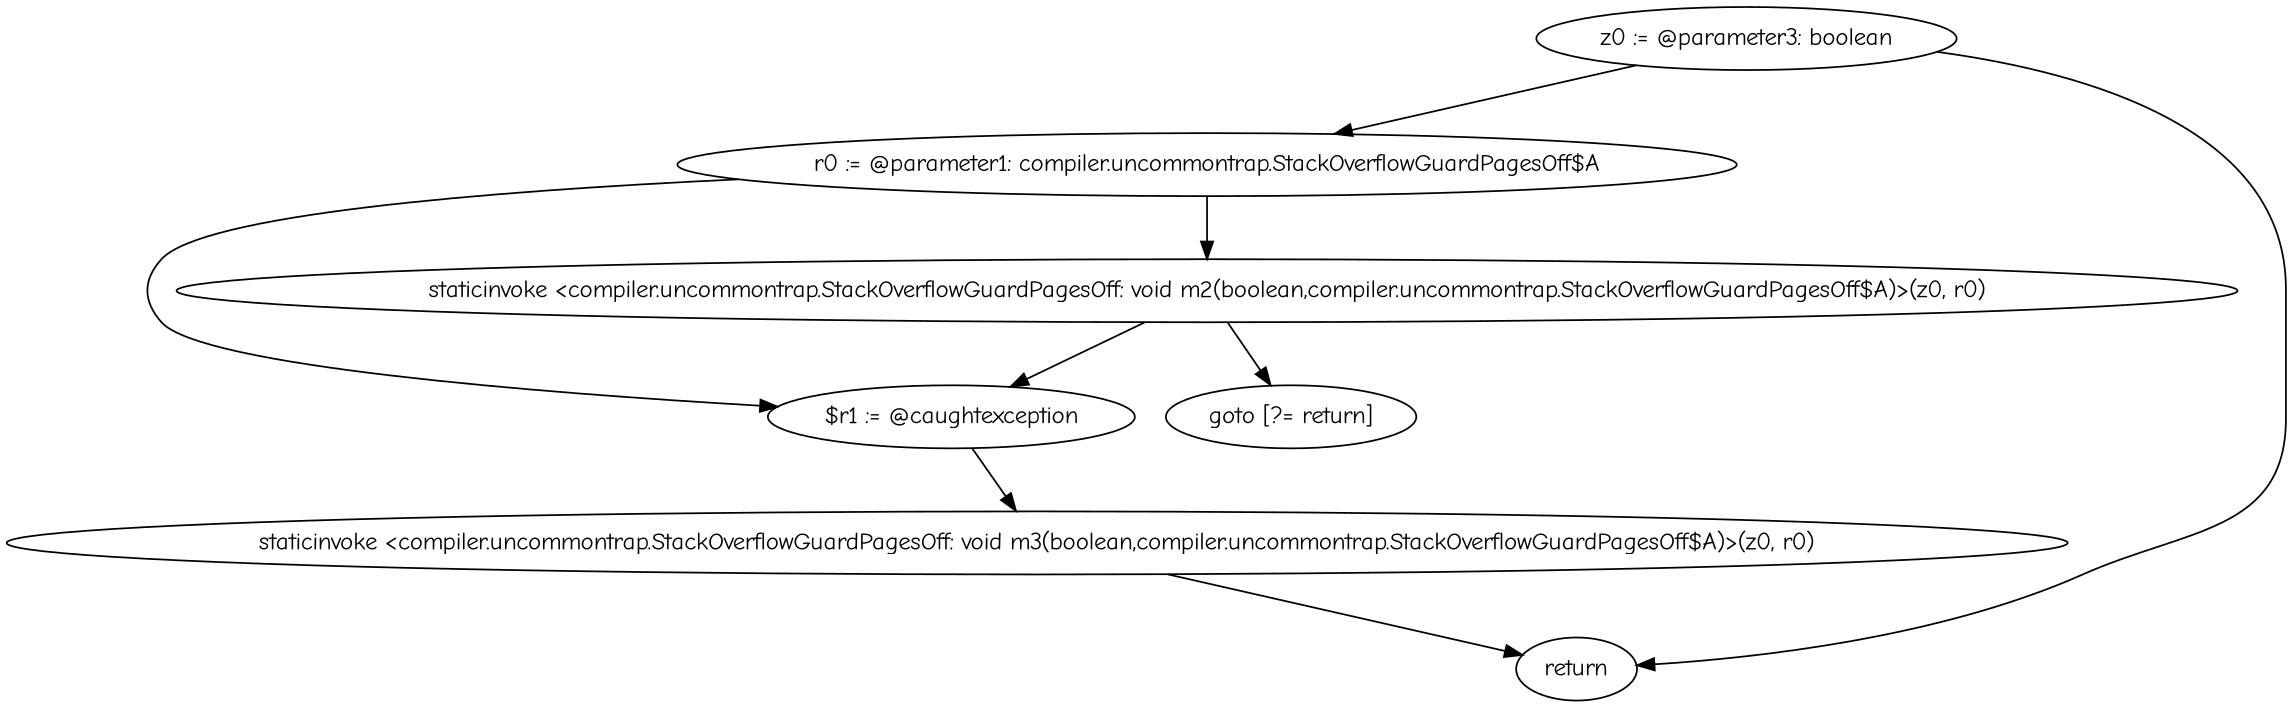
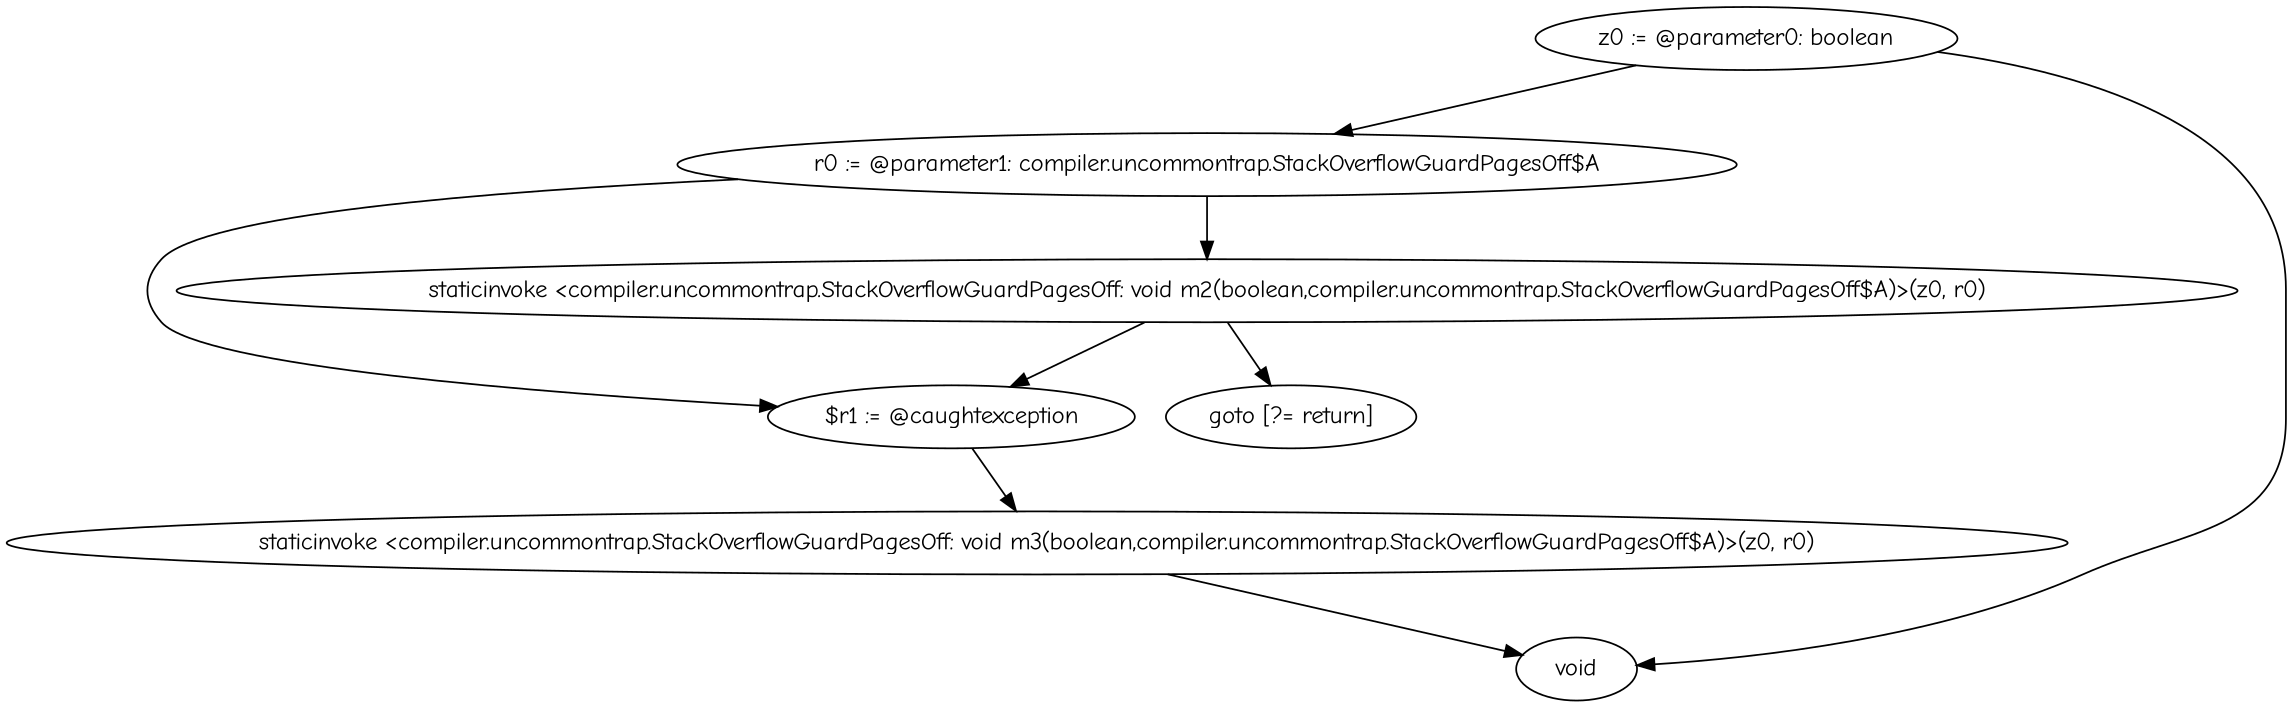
node "z0 := @parameter3: boolean": label "z0 := @parameter3: boolean" -> "z0 := @parameter0: boolean"
node "return": label "return" -> "void"
